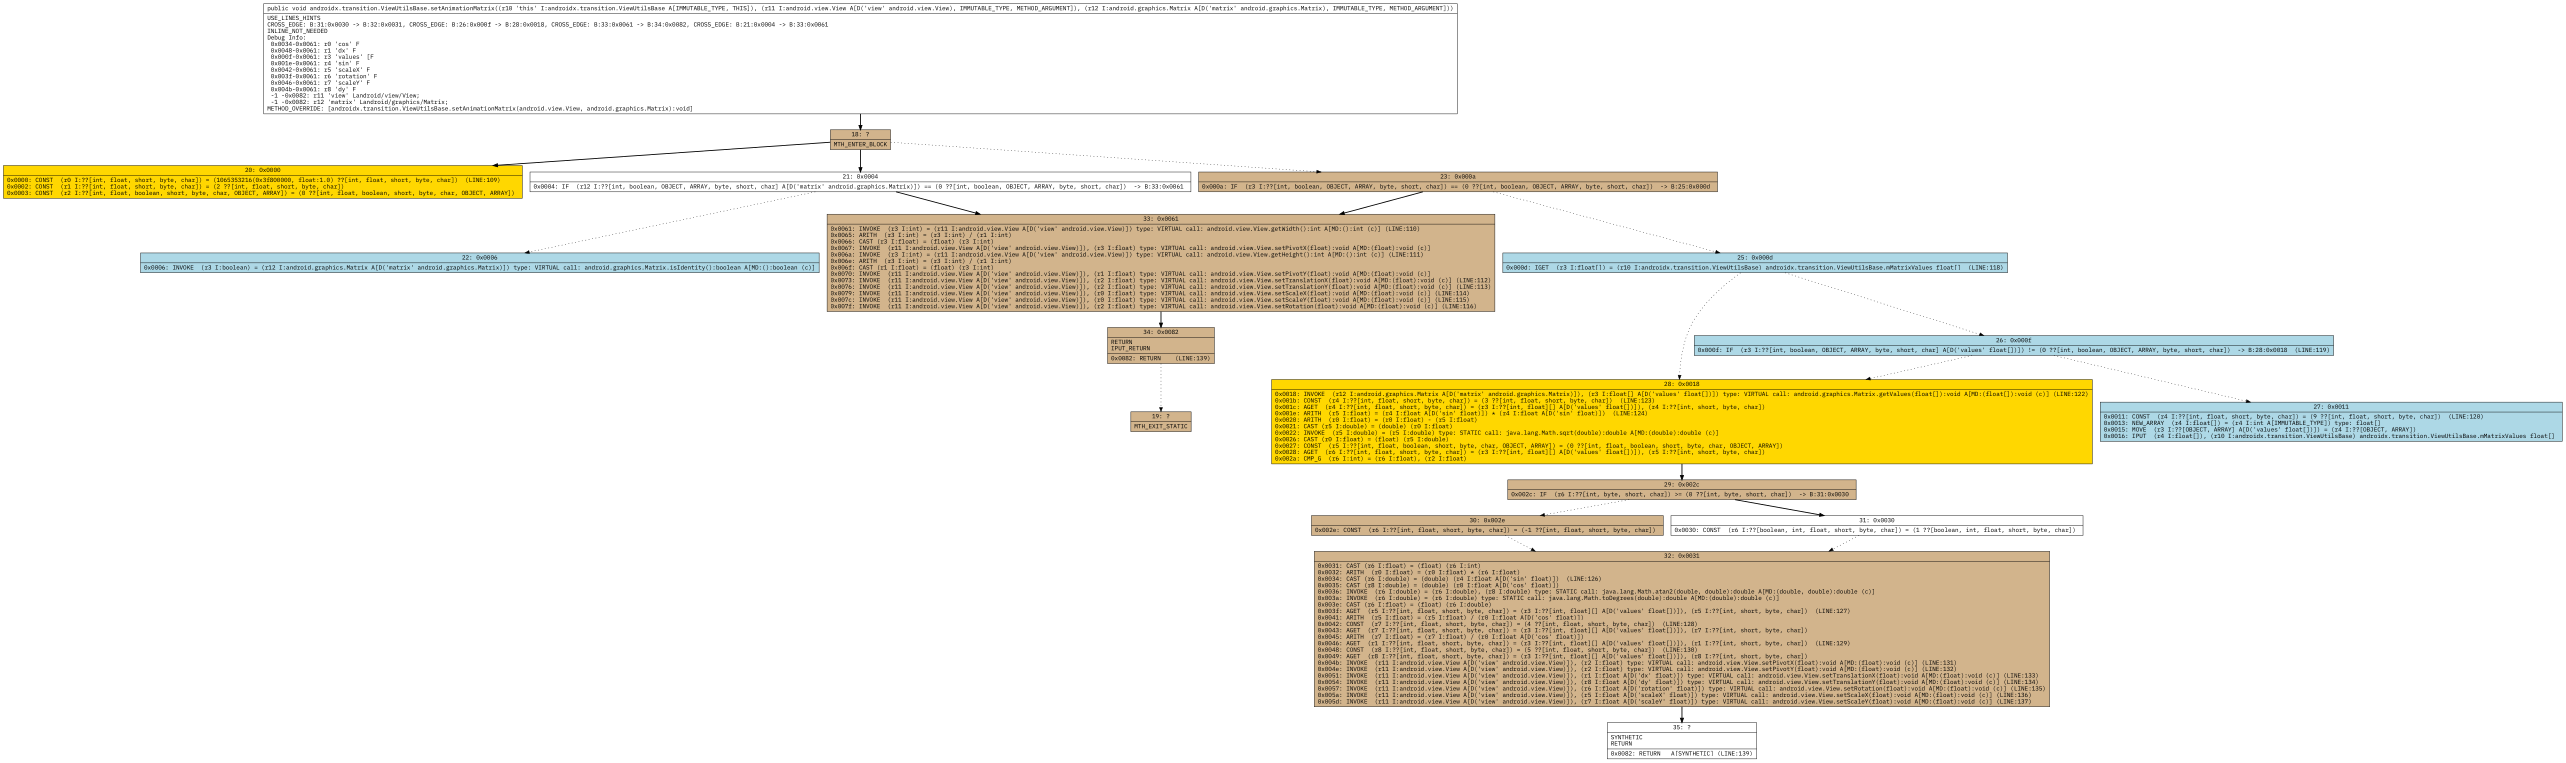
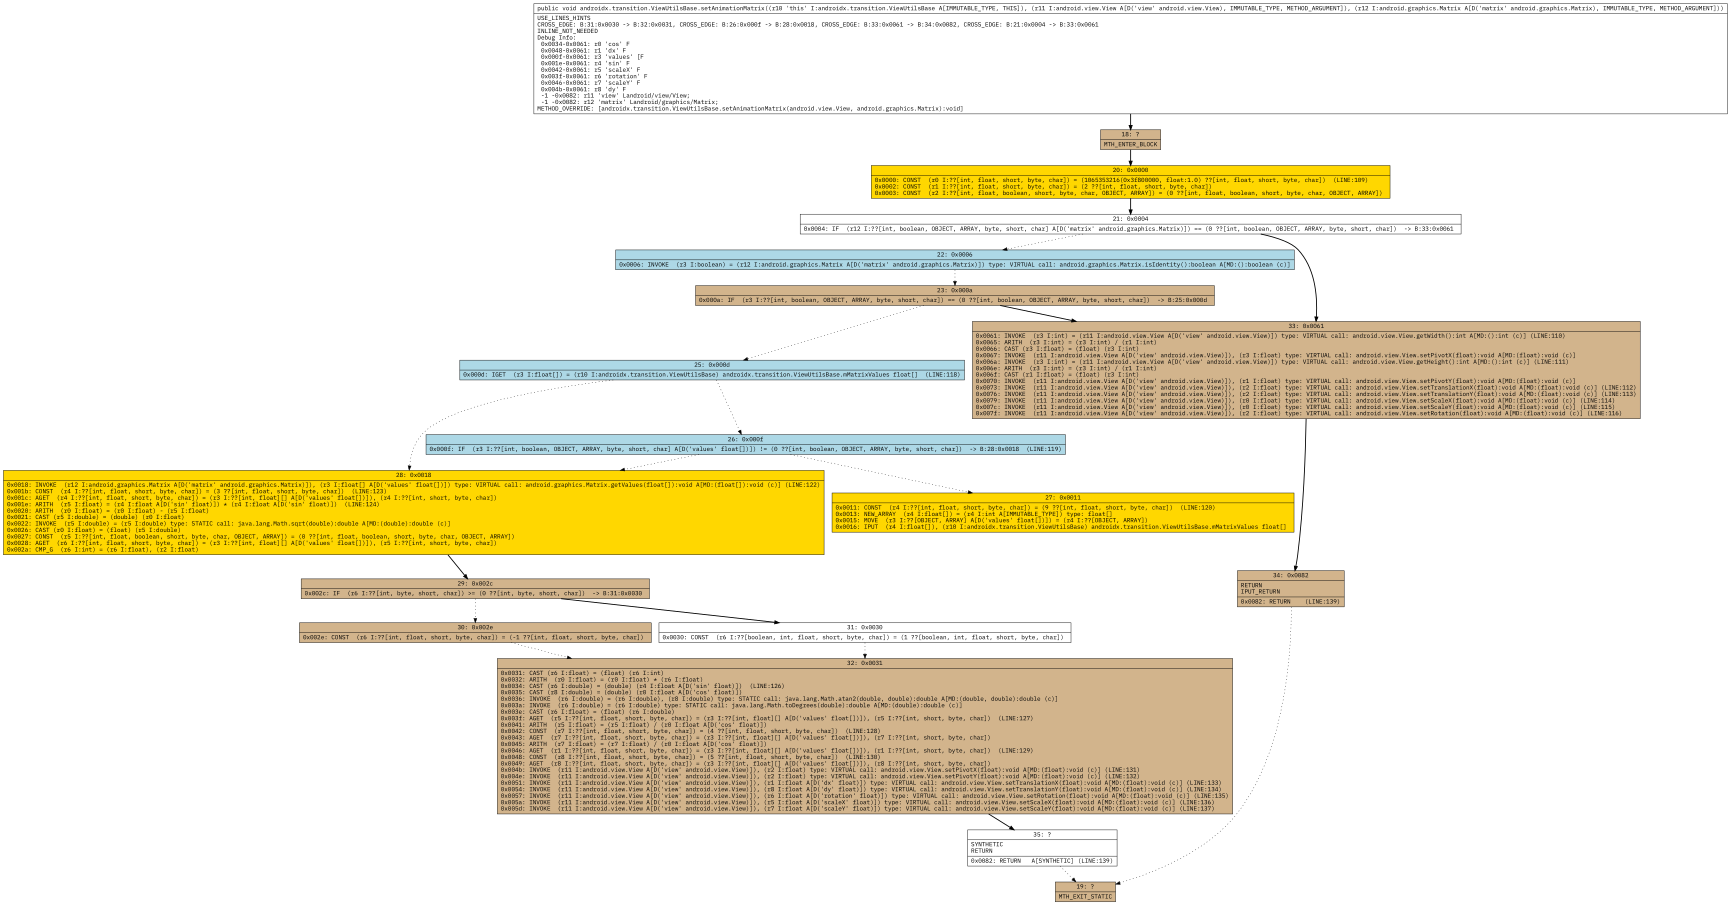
edge "18: ?" -> "23: 0x000a": now "22: 0x0006" -> "23: 0x000a"
edge "18: ?" -> "21: 0x0004": now "20: 0x0000" -> "21: 0x0004"
node "27: 0x0011": fillcolor lightblue -> gold
edge "35: ?" -> "19: ?": added
